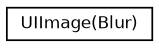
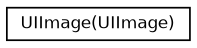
node "UIImage(Blur)": label "UIImage(Blur)" -> "UIImage(UIImage)"
